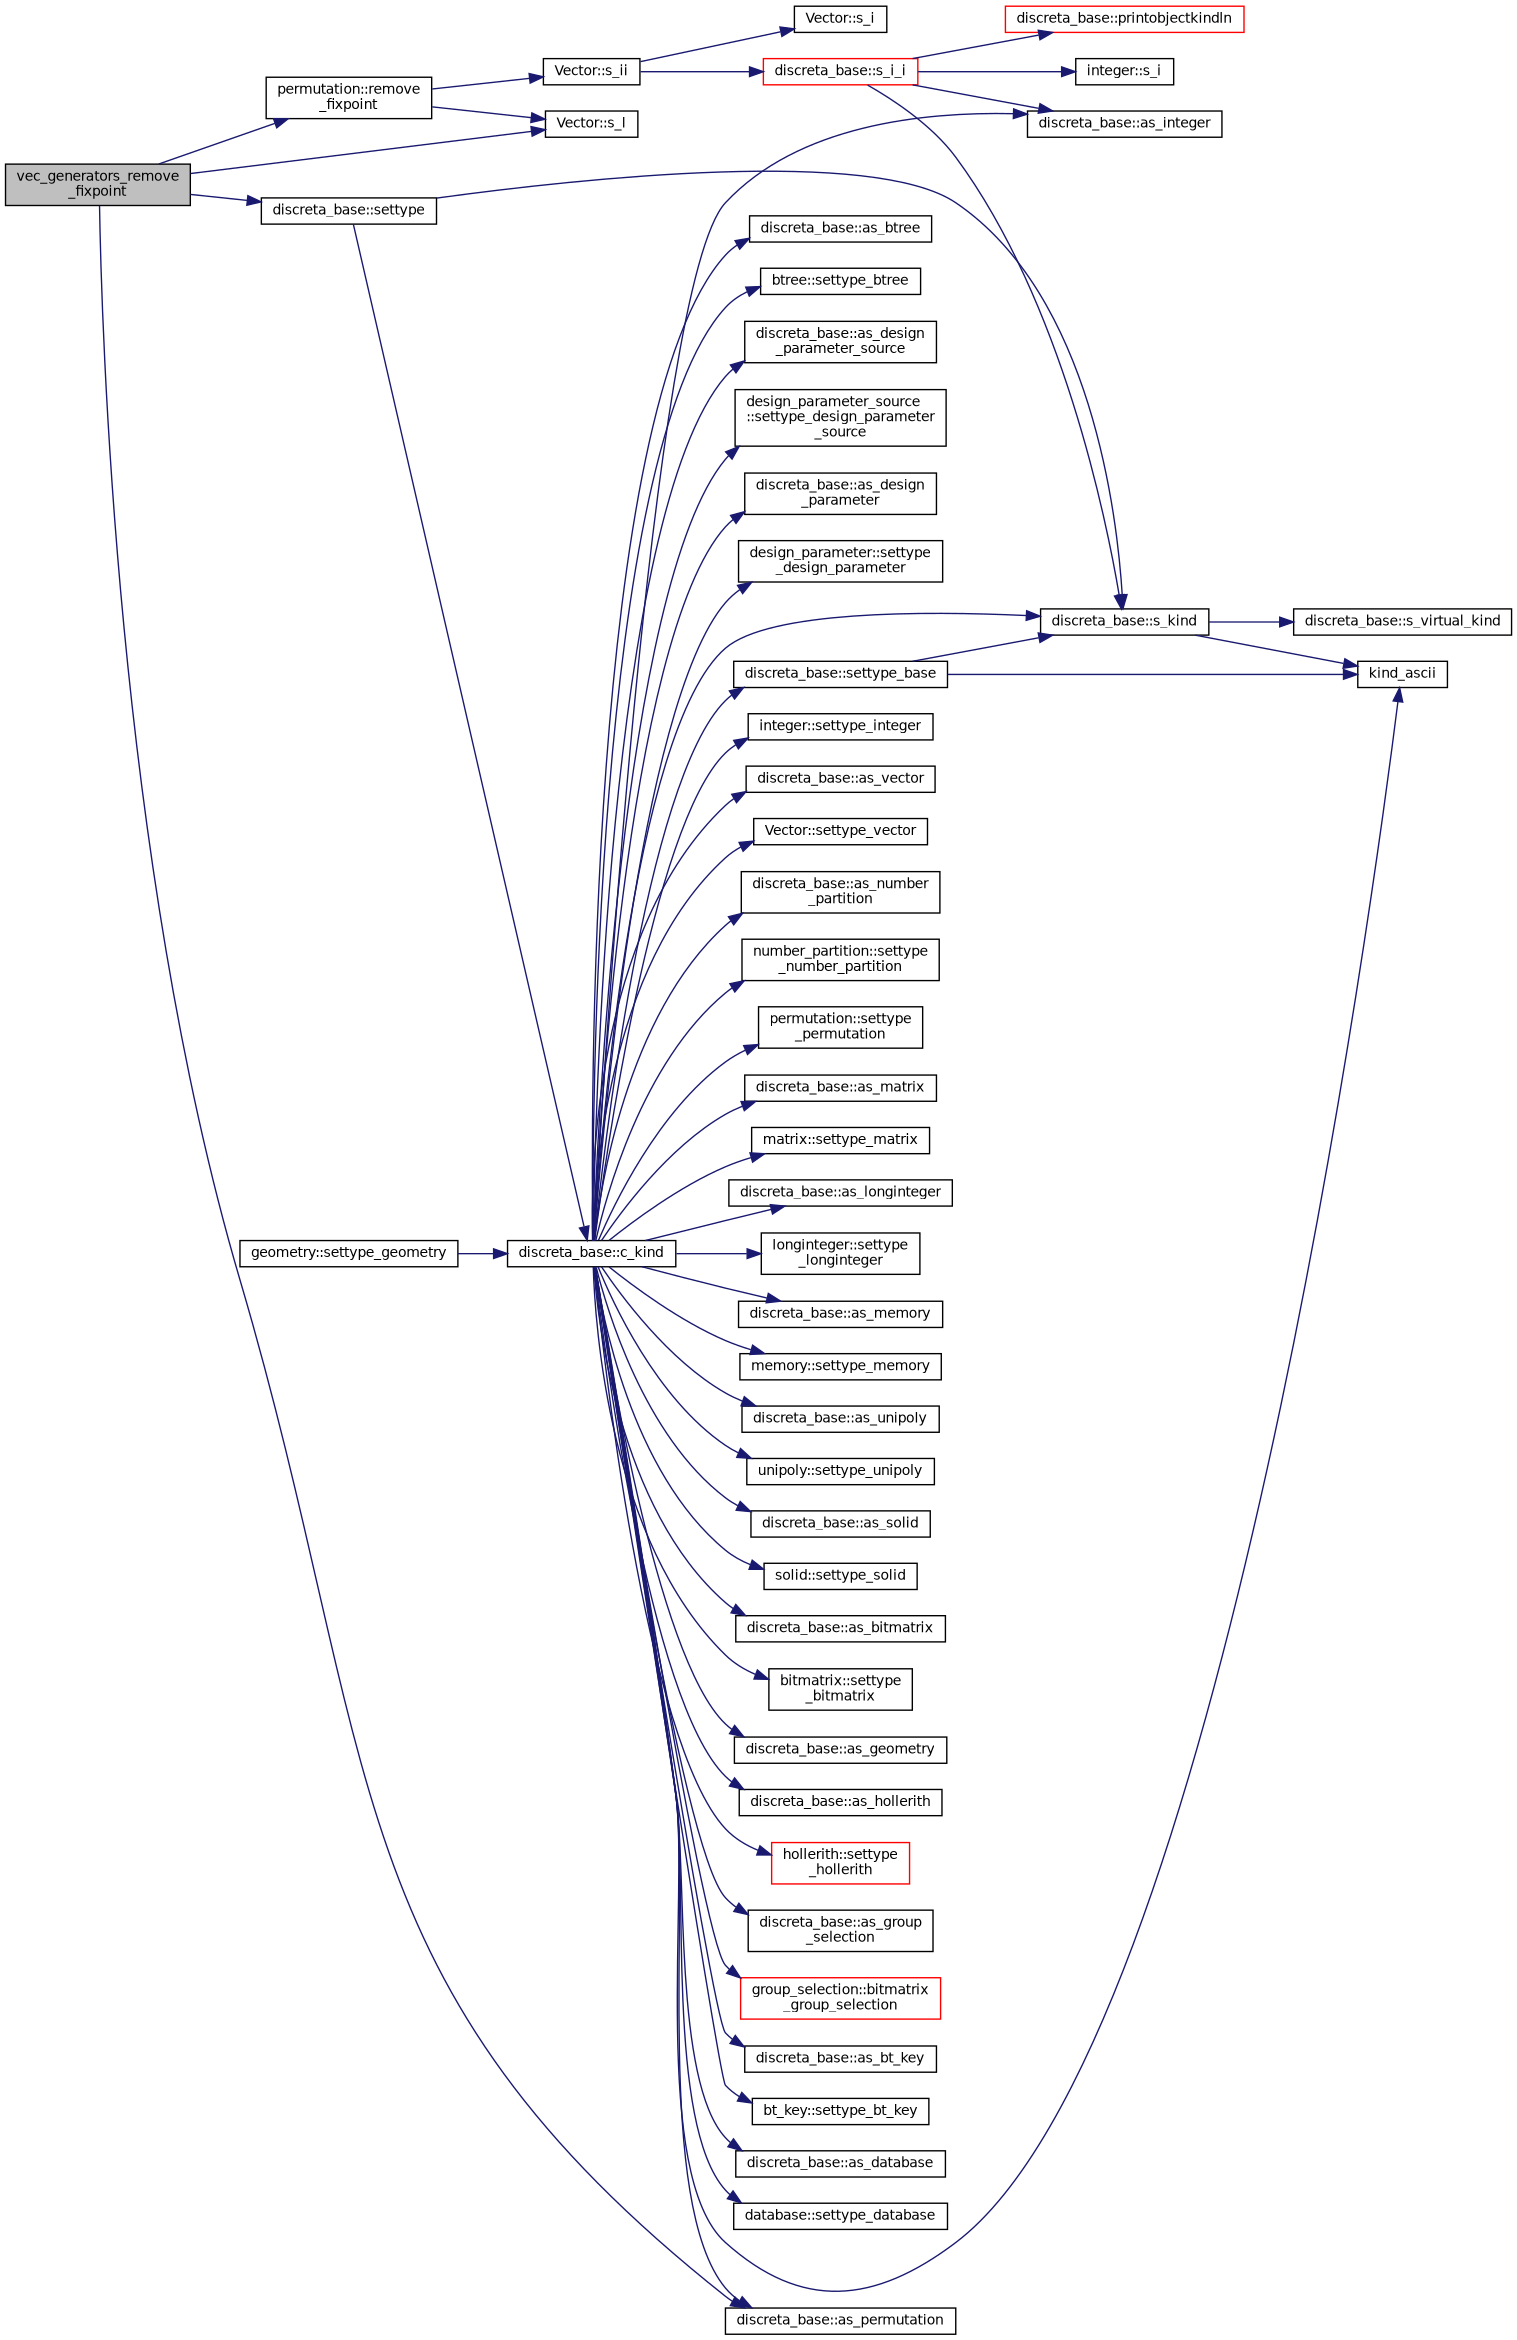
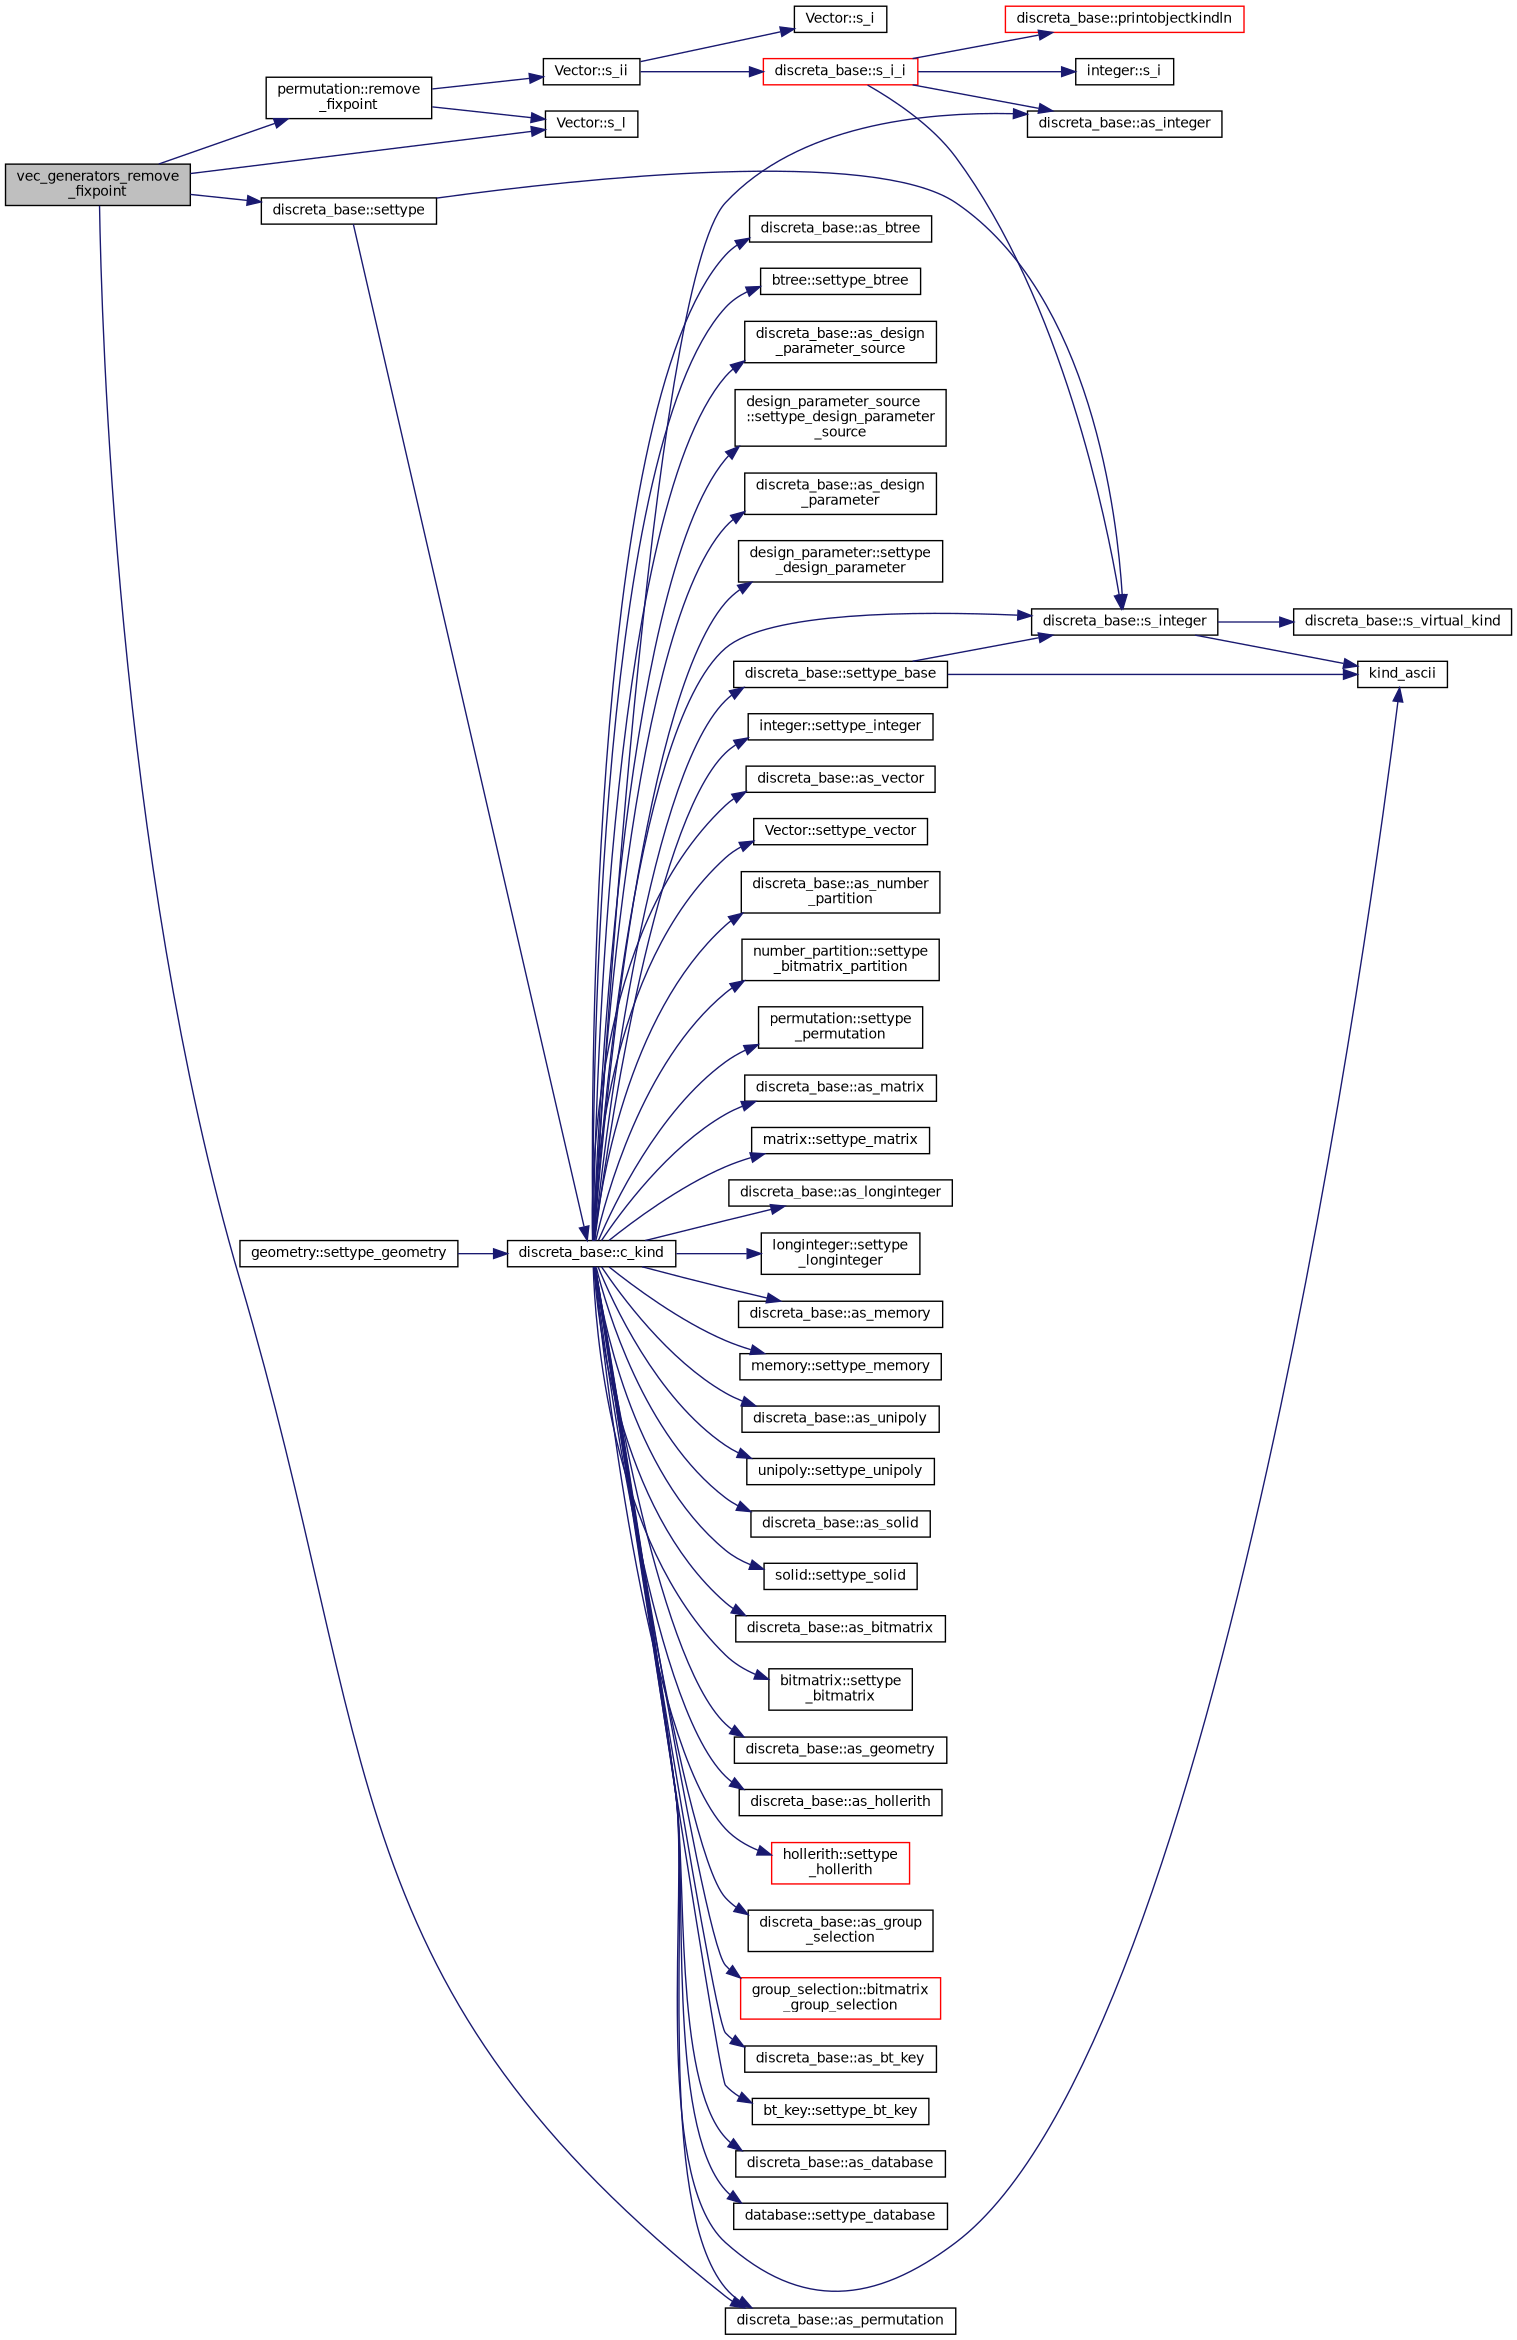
node "discreta_base::s_kind": label "discreta_base::s_kind" -> "discreta_base::s_integer"
node "number_partition::settype _number_partition": label "number_partition::settype _number_partition" -> "number_partition::settype _bitmatrix_partition"
